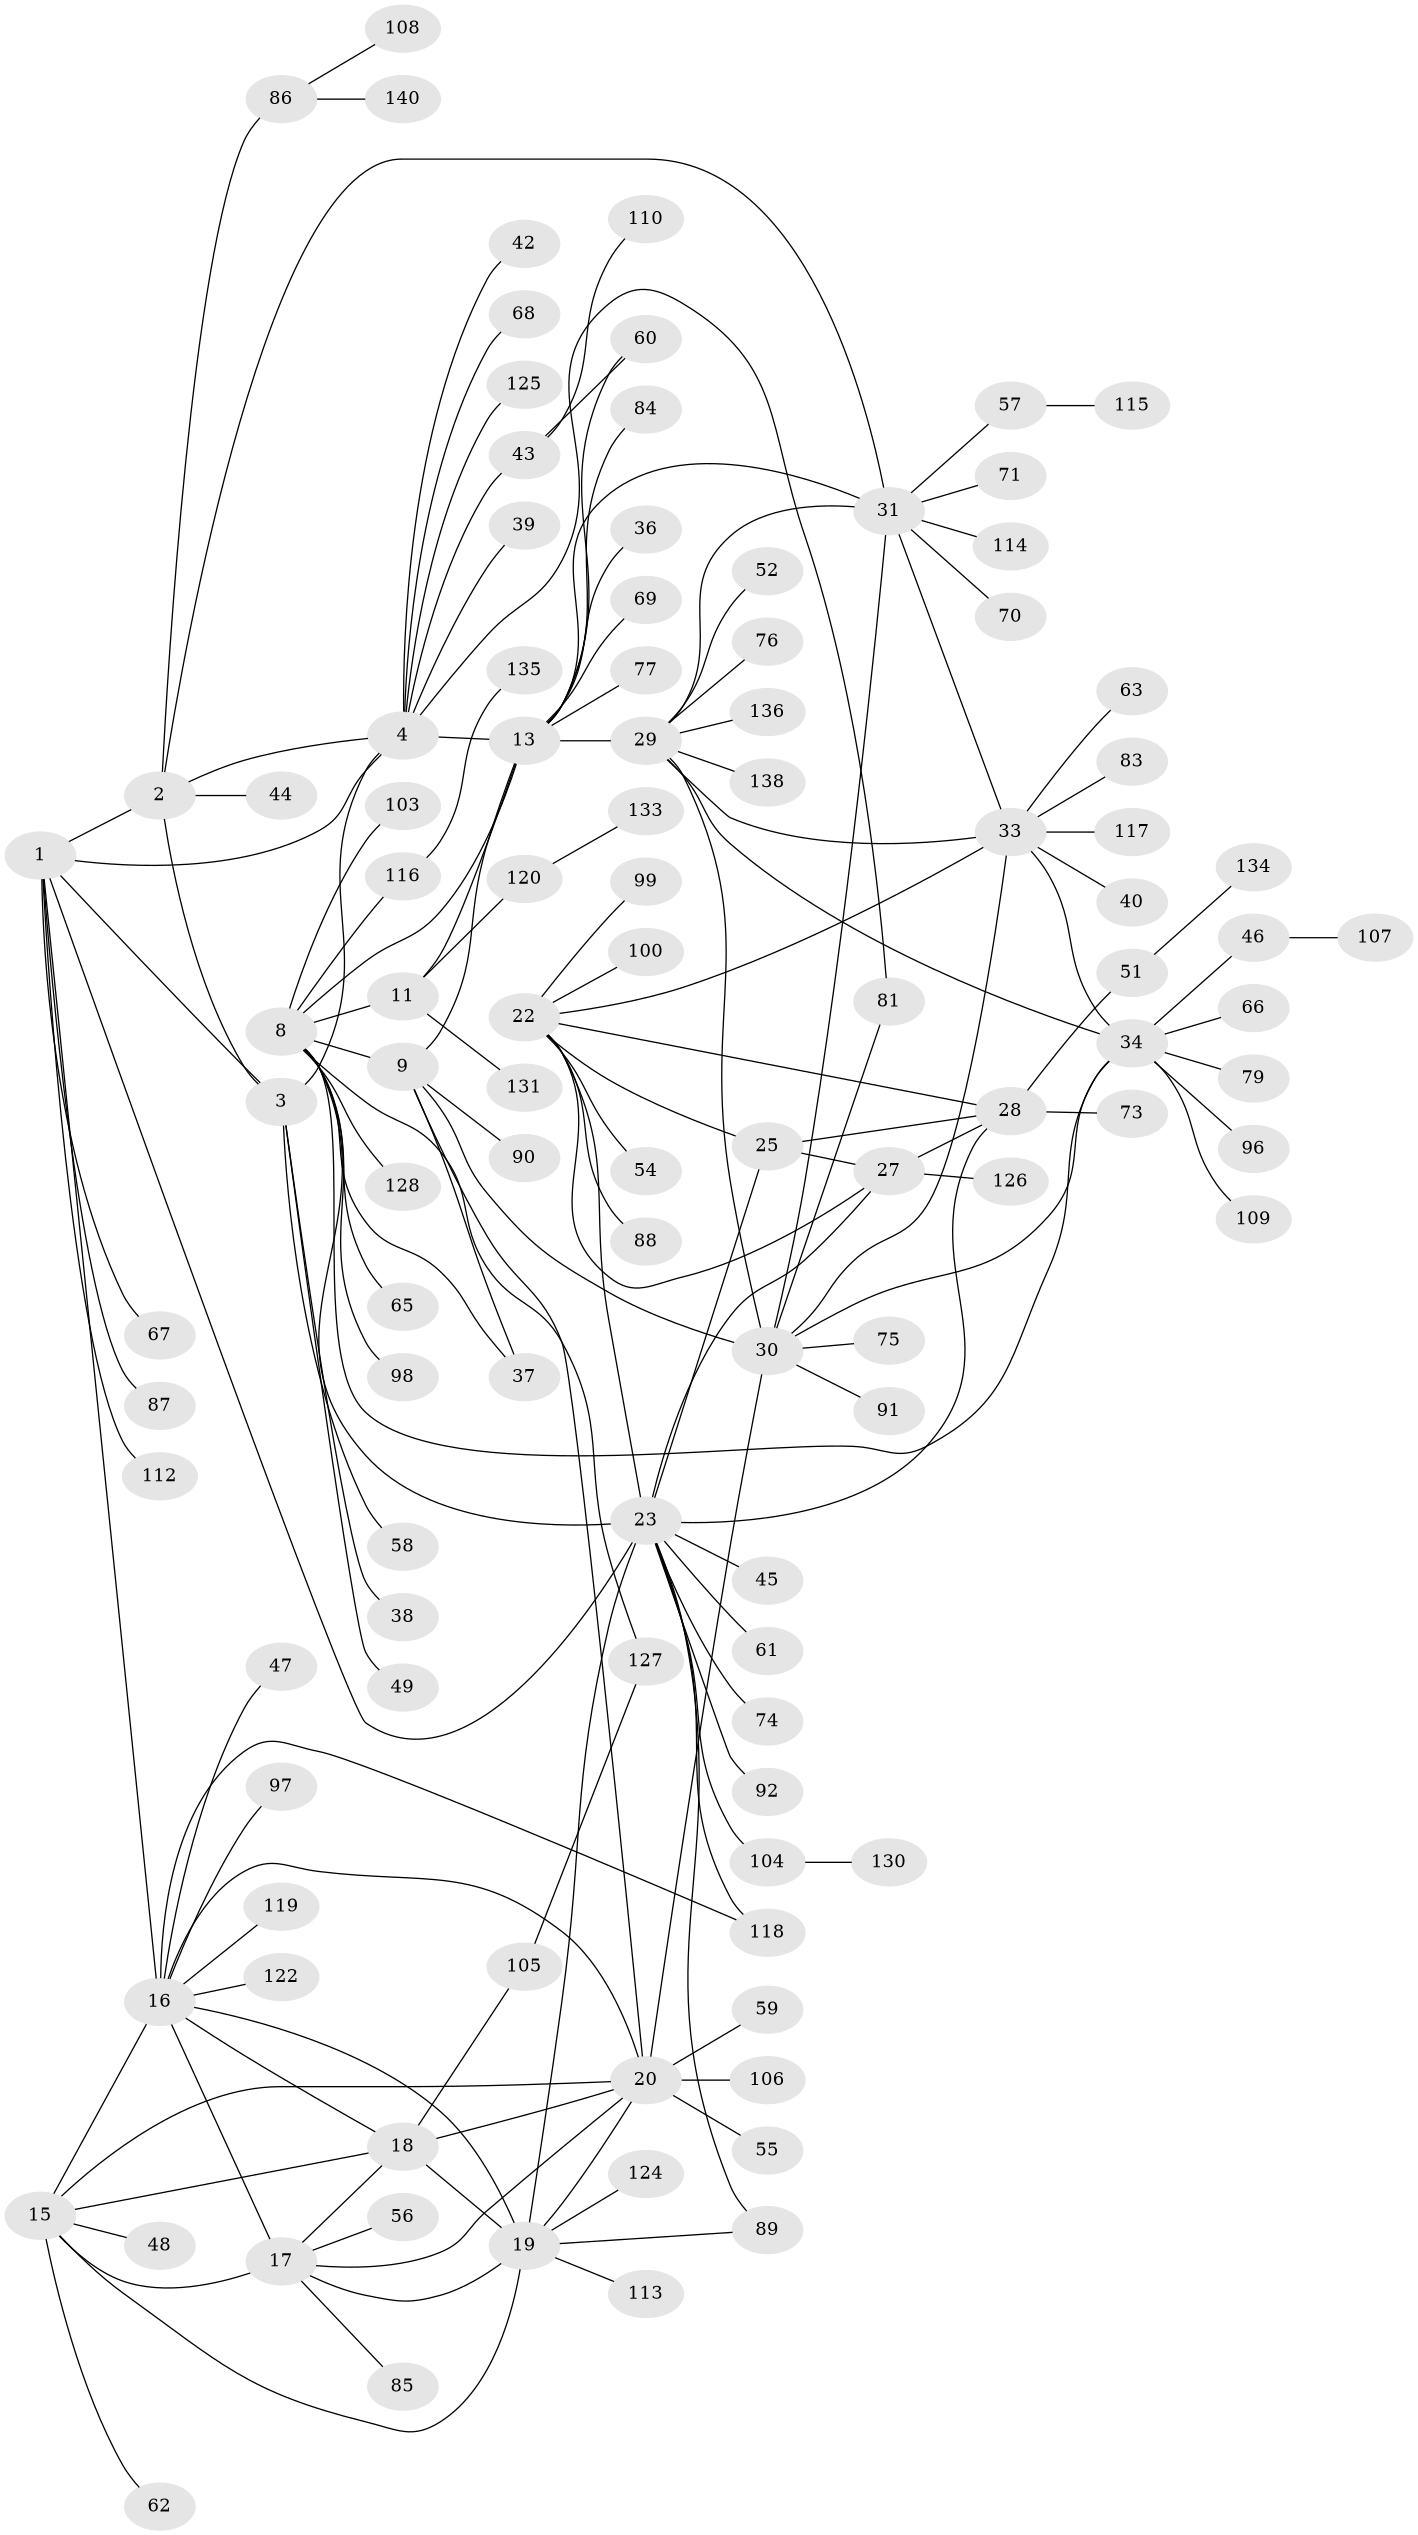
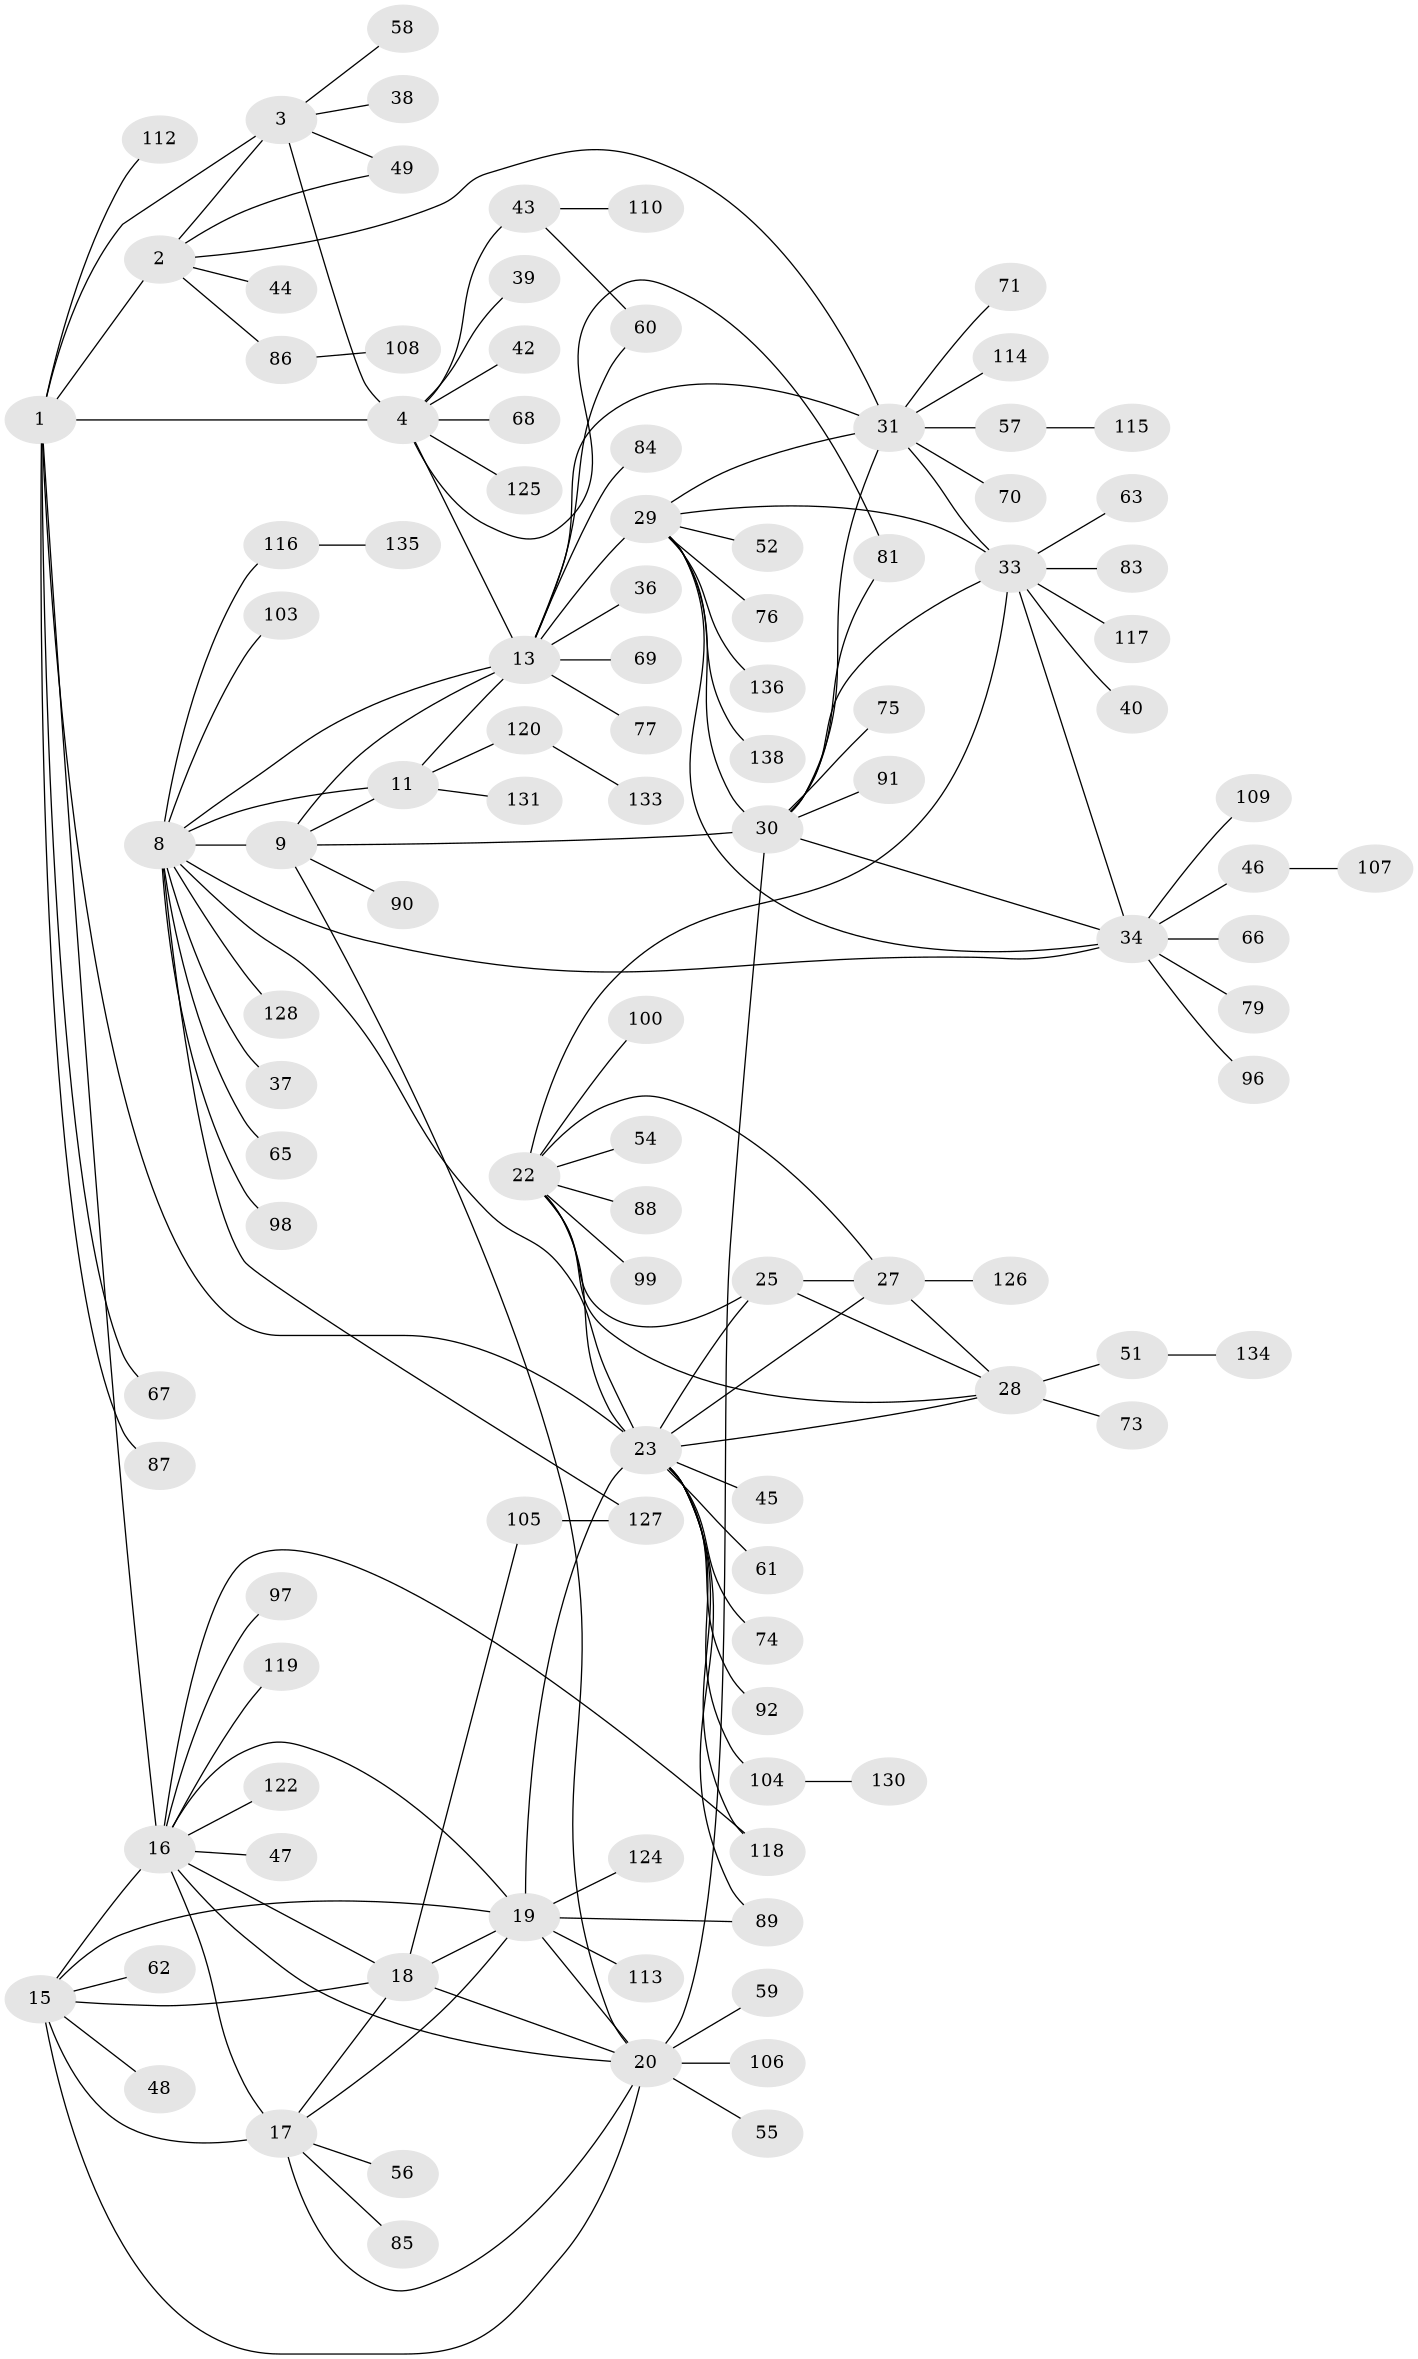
node "140": removed
edge "4" -- "2": now "49" -- "2"
edge "9" -- "37": now "9" -- "11"
